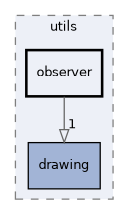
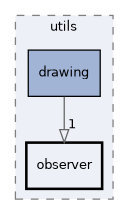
edge "observer" -> "drawing": reversed
